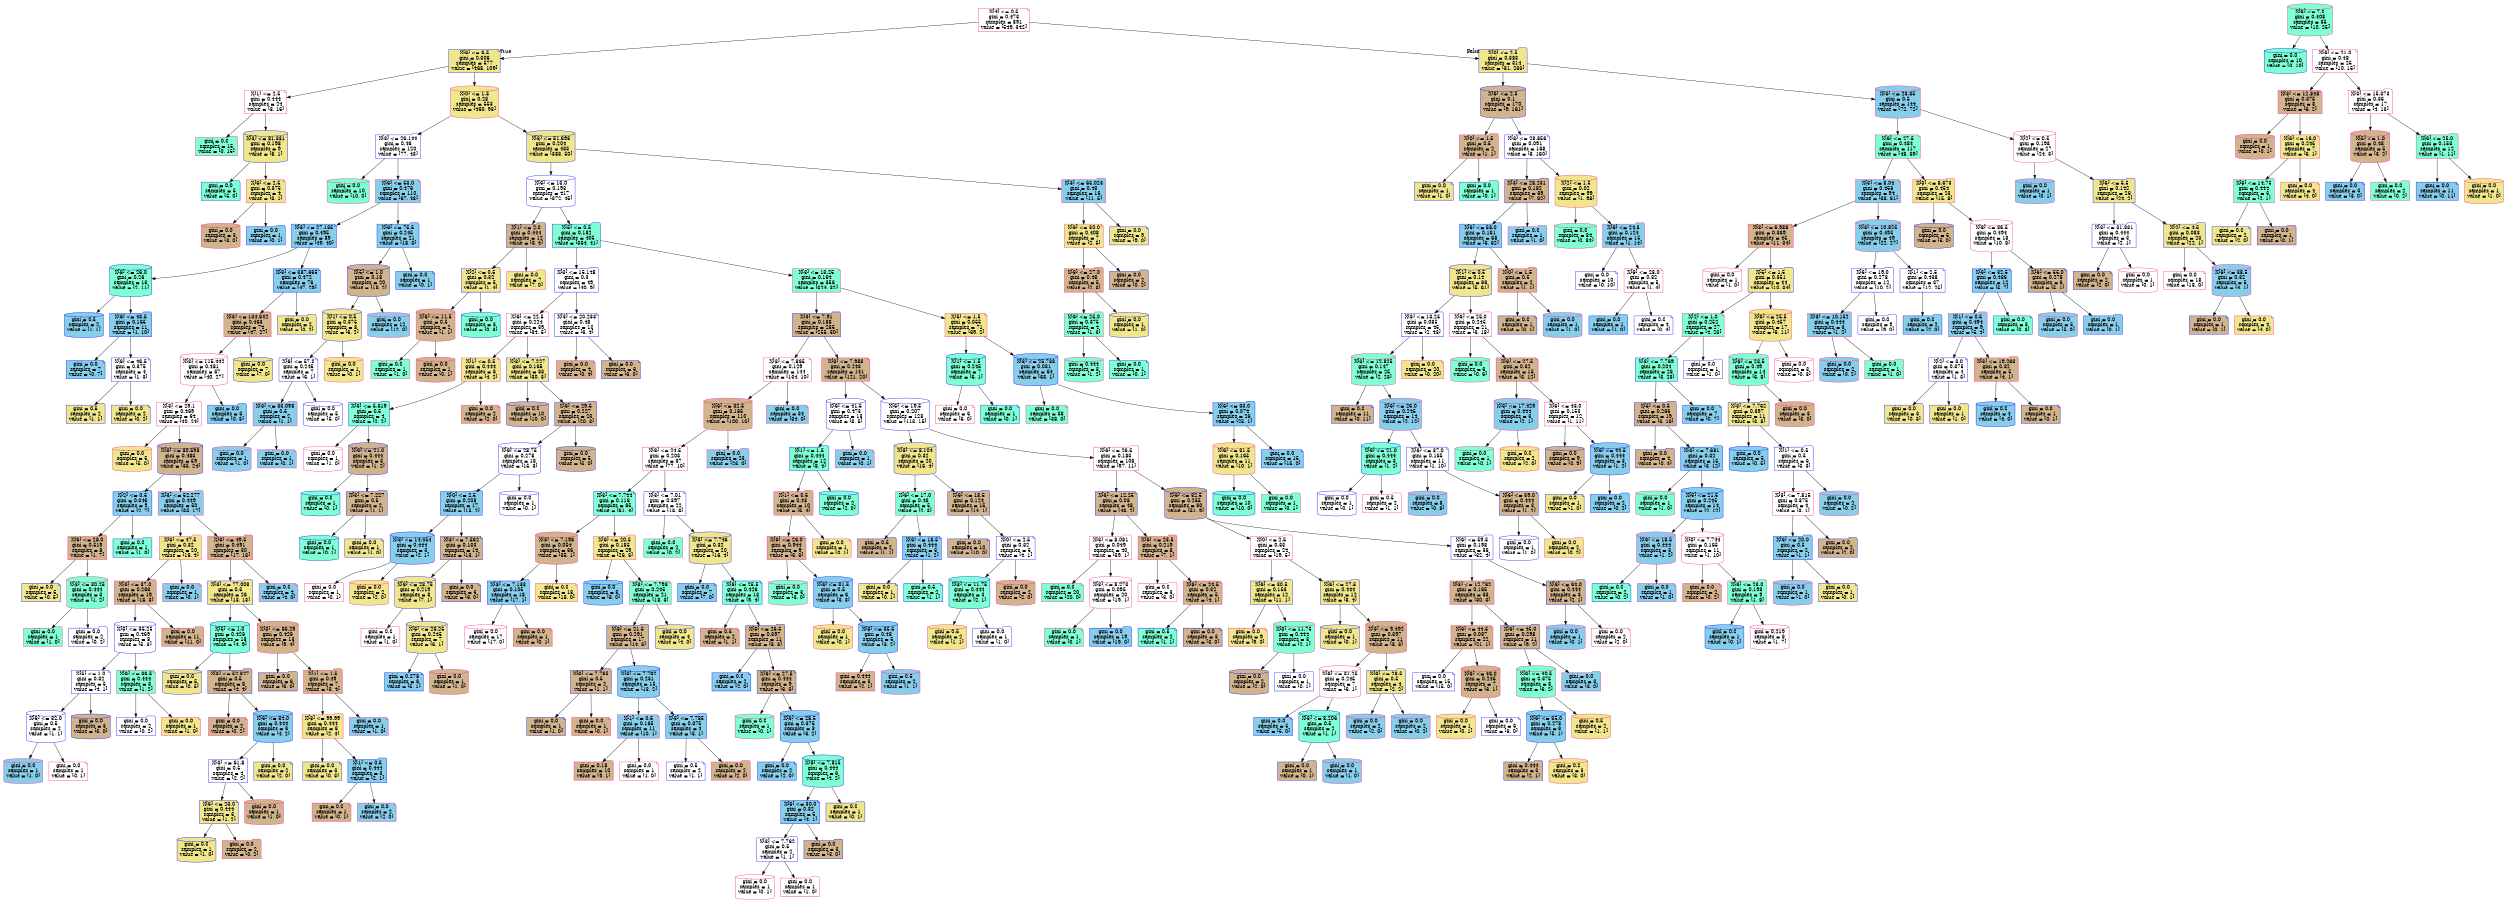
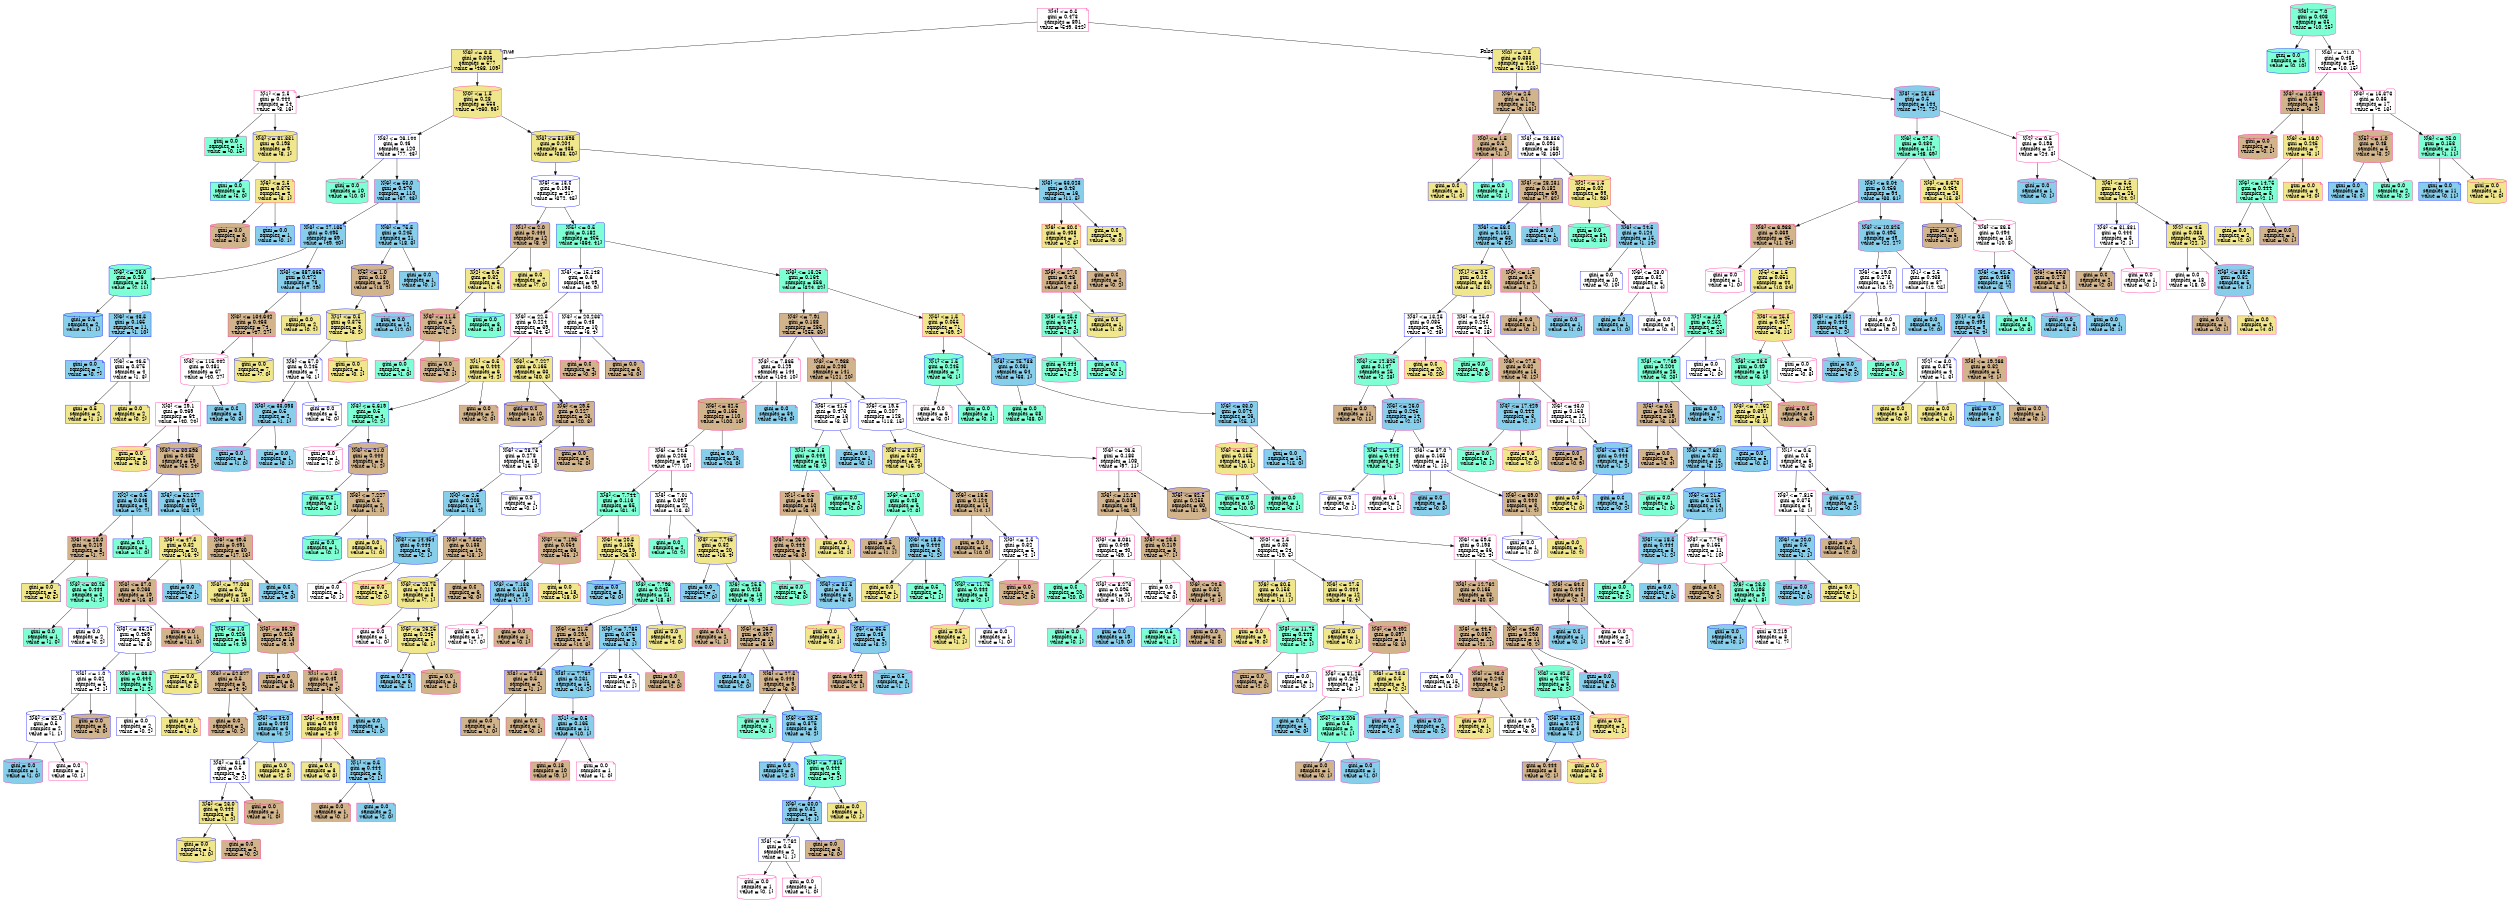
node "X[6] <= 2.5 gini = 0.1 samples = 170 value = [9, 161]": shape cylinder -> folder
node "X[6] <= 28.0 gini = 0.519 samples = 8 value = [1, 7]": label "X[6] <= 28.0 gini = 0.519 samples = 8 value = [1, 7]" -> "X[6] <= 28.0 gini = 0.219 samples = 8 value = [1, 7]"
node "X[6] <= 26.0 gini = 0.944 samples = 9 value = [6, 3]": label "X[6] <= 26.0 gini = 0.944 samples = 9 value = [6, 3]" -> "X[6] <= 26.0 gini = 0.444 samples = 9 value = [6, 3]"
node "X[6] <= 59.5 gini = 0.198 samples = 36 value = [32, 4]": color blue -> deeppink
edge "X[3] <= 7.762 gini = 0.231 samples = 15 value = [13, 2]" -> "X[3] <= 7.785 gini = 0.375 samples = 4 value = [3, 1]": reversed
